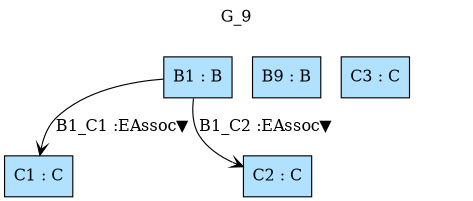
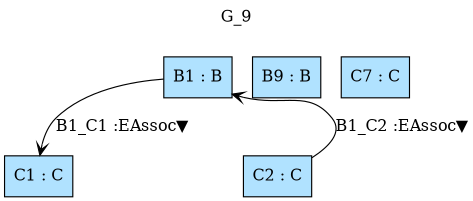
node "C3 : C": label "C3 : C" -> "C7 : C"
edge "B1 : B" -> "C2 : C": reversed
